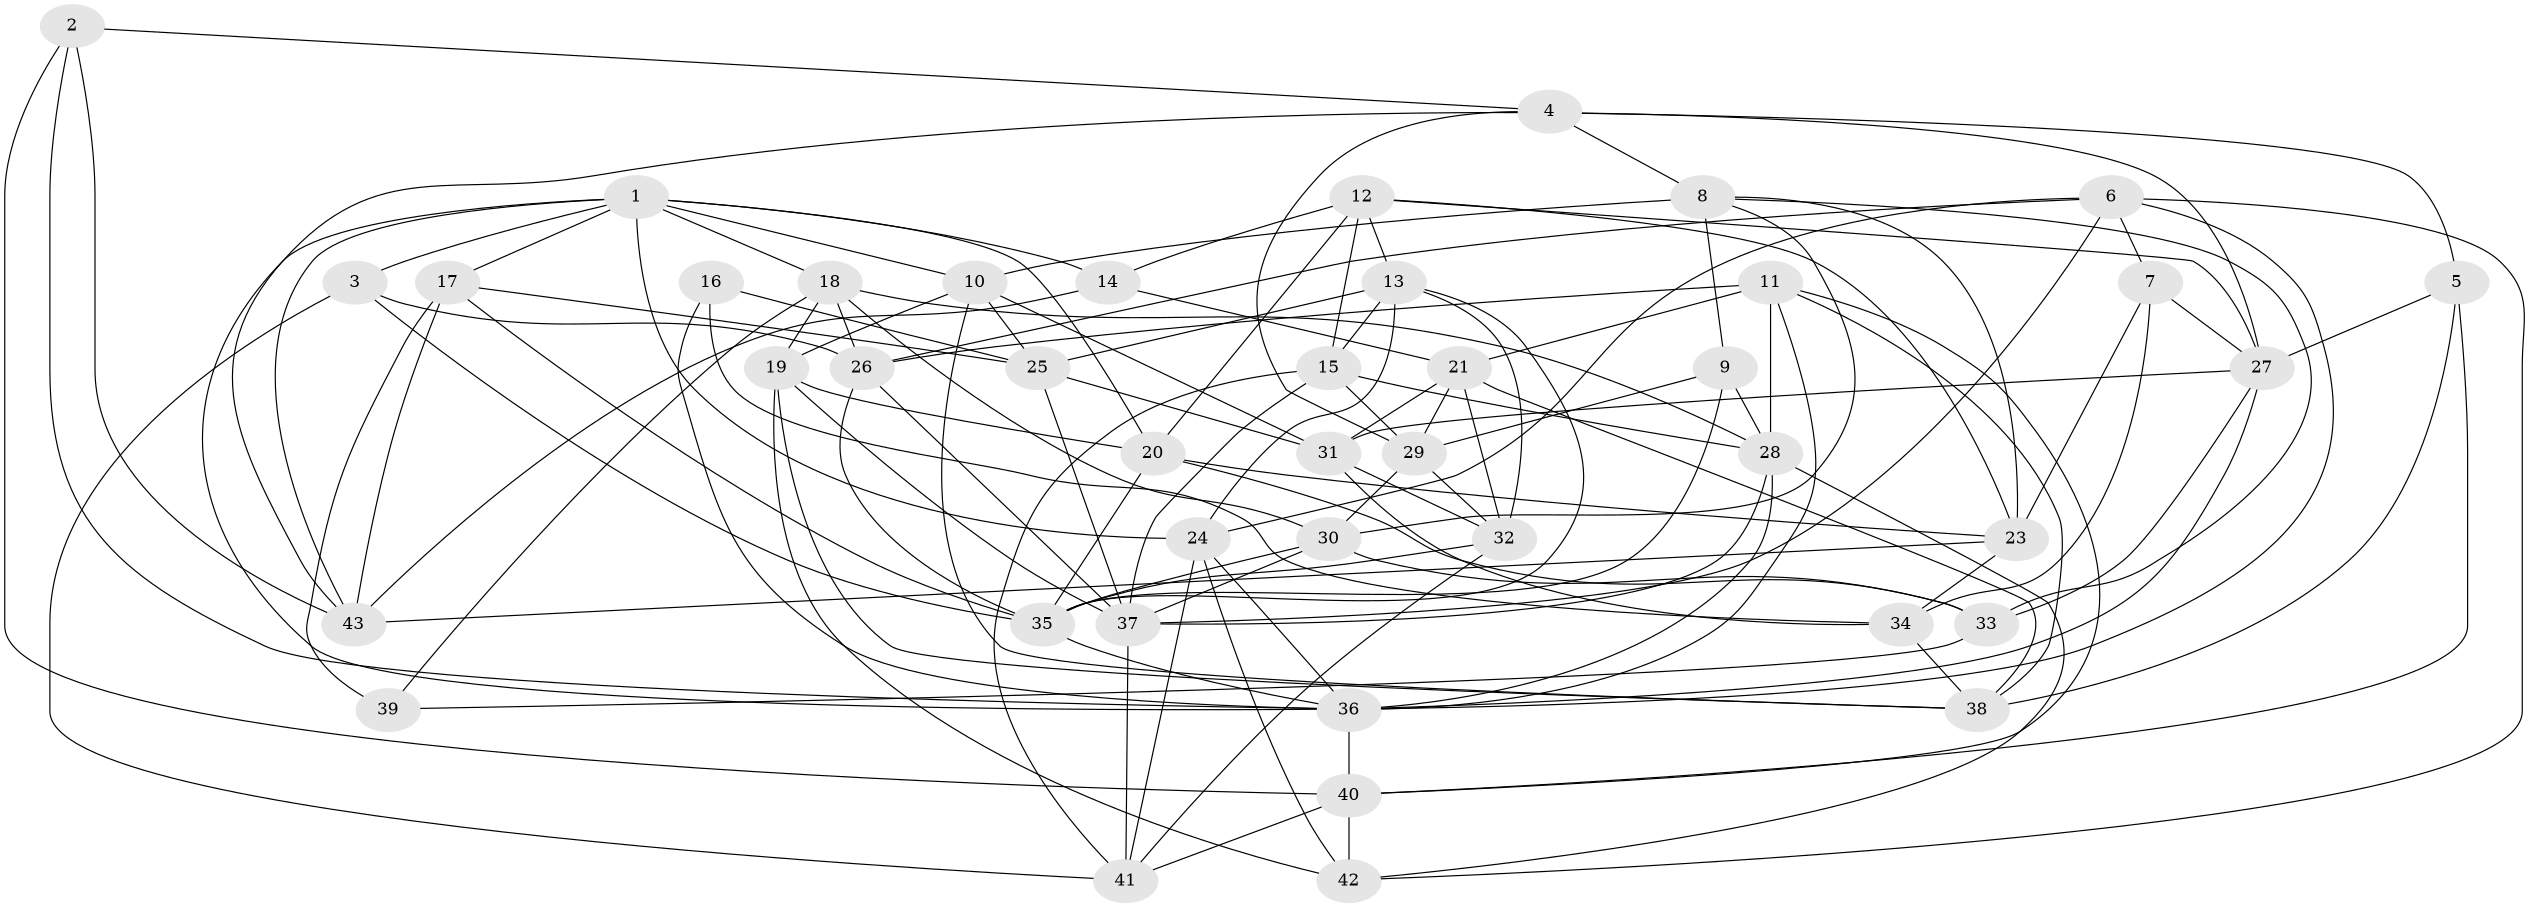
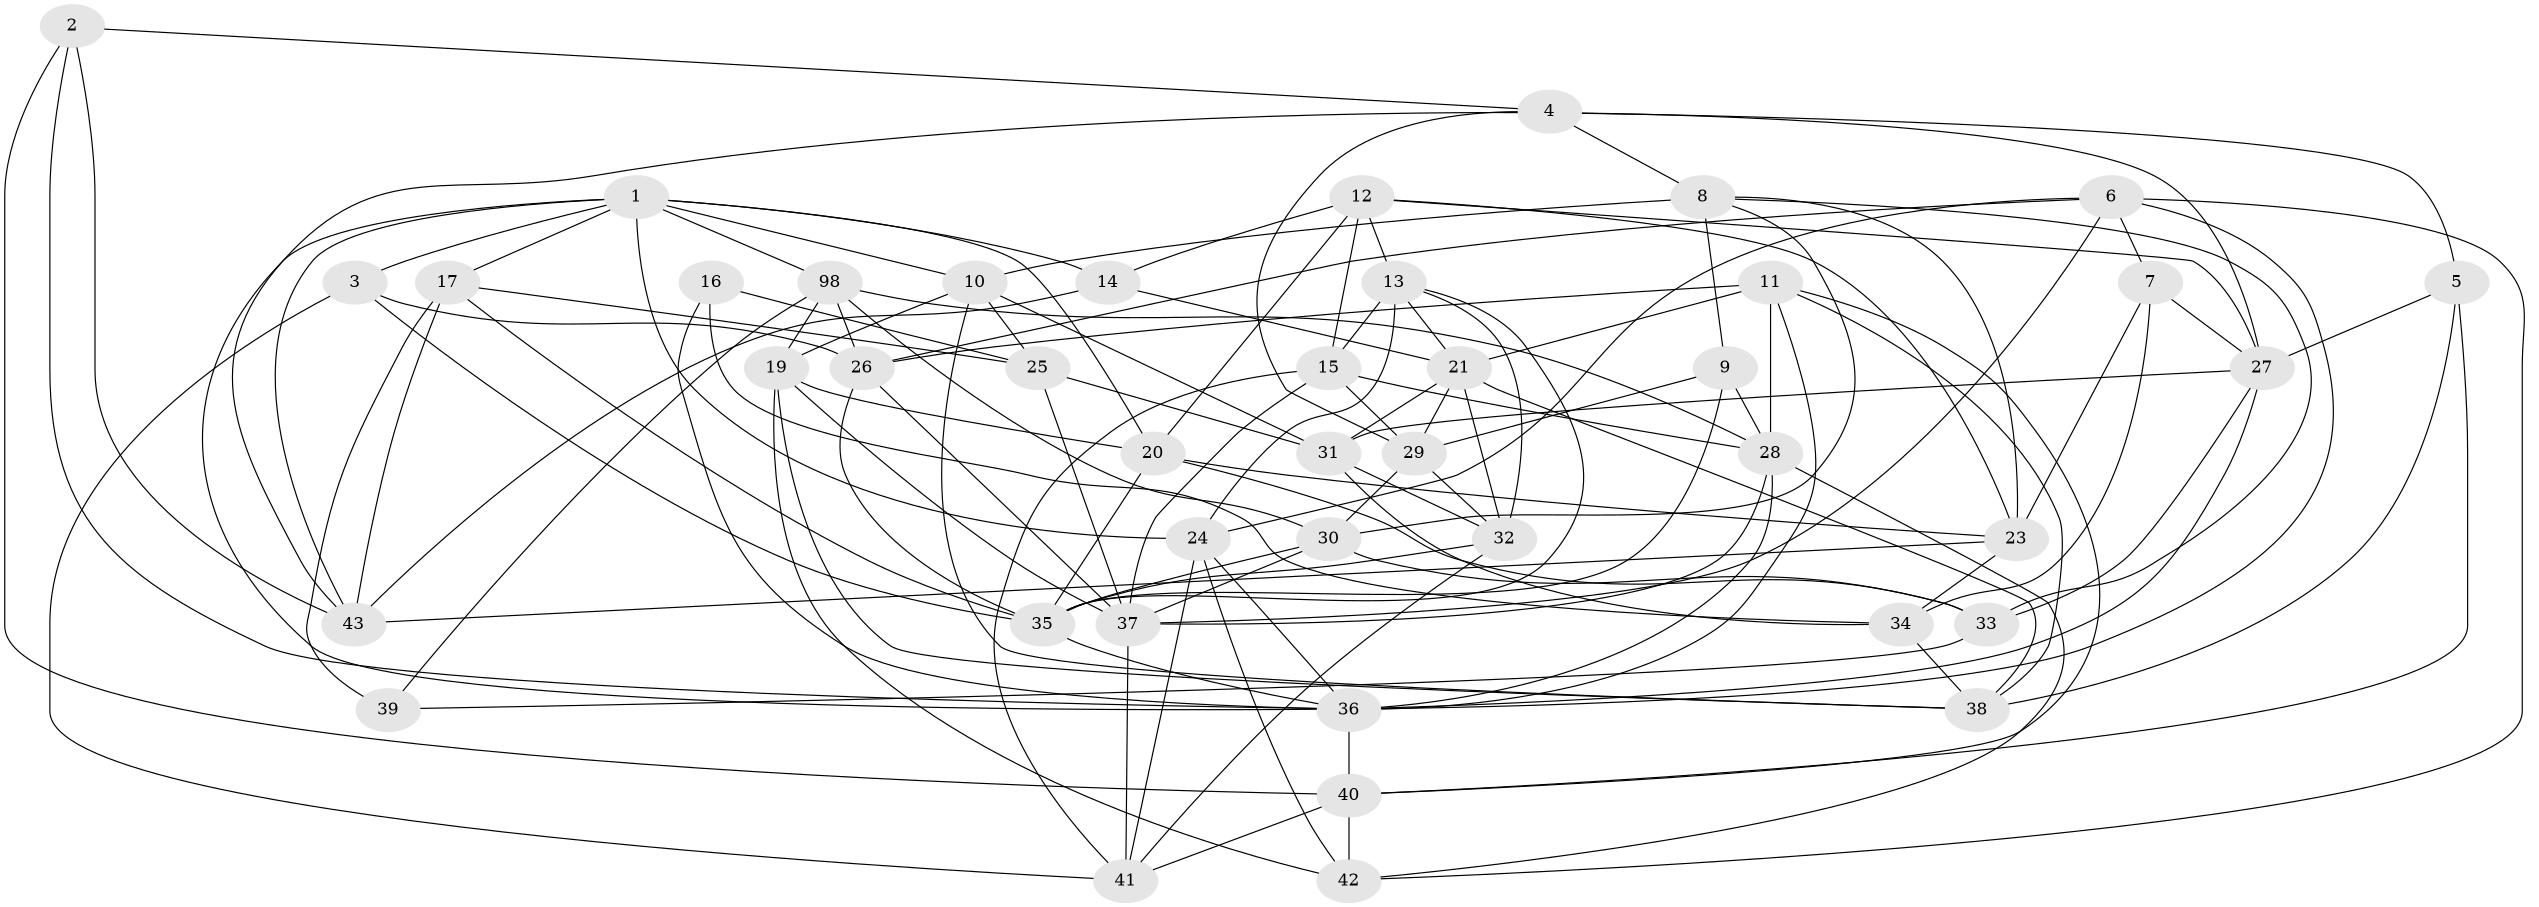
node "18": label "18" -> "98"
edge "13" -- "25": now "13" -- "21"
